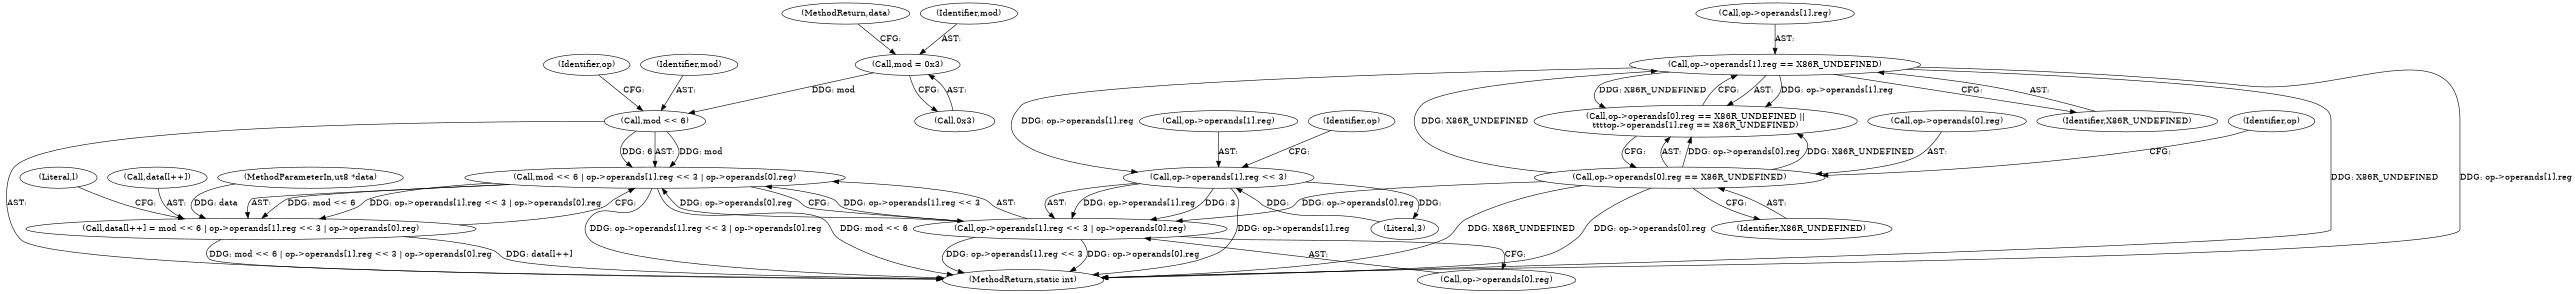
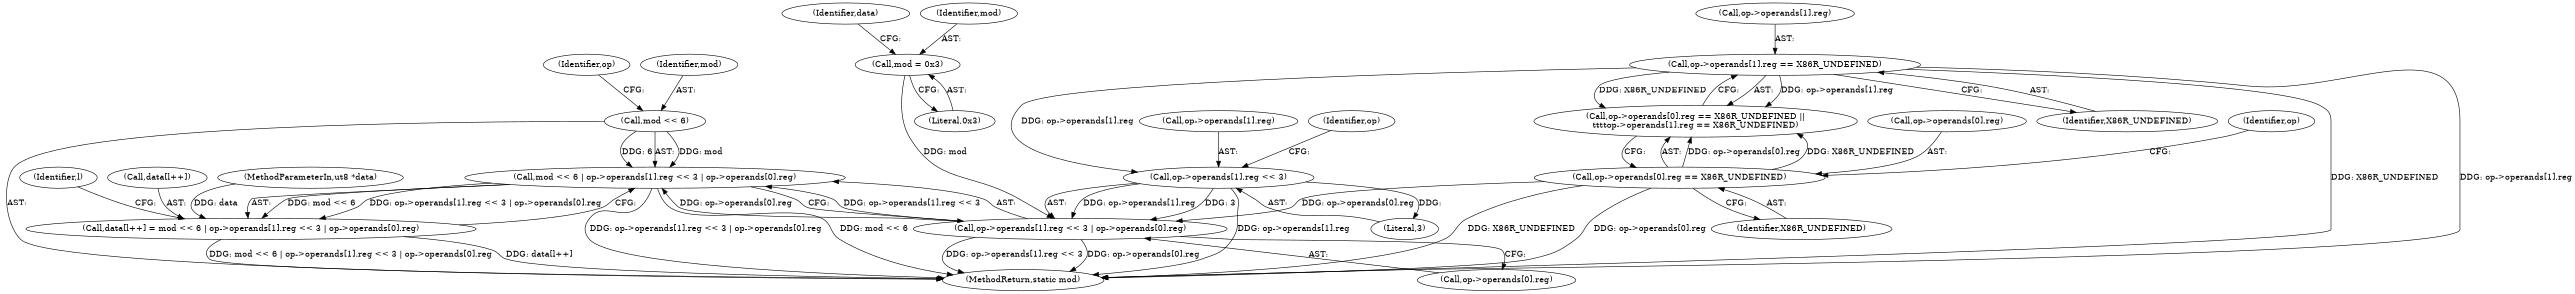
node "(MethodReturn,data)": label "(MethodReturn,data)" -> "(Identifier,data)"
edge "(Call,mod = 0x3)" -> "(Call,mod << 6)": now "(Call,mod = 0x3)" -> "(Call,op->operands[1].reg << 3 | op->operands[0].reg)"
edge "(Call,op->operands[0].reg == X86R_UNDEFINED)" -> "(Call,op->operands[1].reg == X86R_UNDEFINED)": removed, label "DDG: X86R_UNDEFINED"
node "(Call,0x3)": label "(Call,0x3)" -> "(Literal,0x3)"
node "(Literal,l)": label "(Literal,l)" -> "(Identifier,l)"
edge "(Literal,3)" -> "(Call,op->operands[1].reg << 3)": label "DDG: " -> "AST: "
node "(MethodReturn,static int)": label "(MethodReturn,static int)" -> "(MethodReturn,static mod)"
